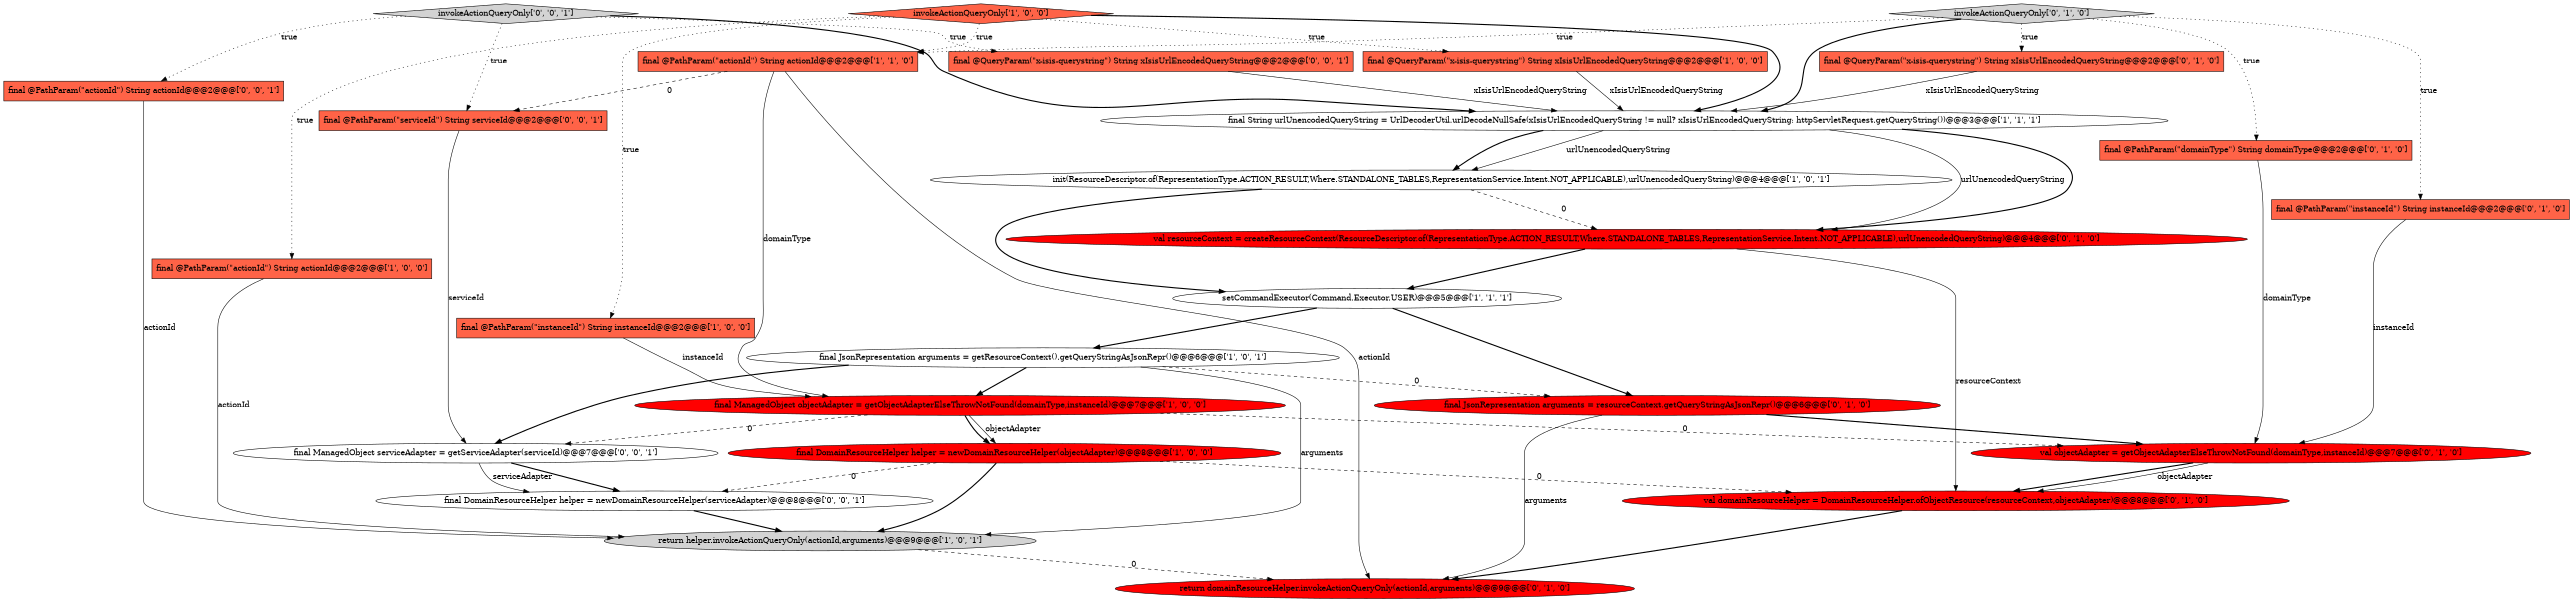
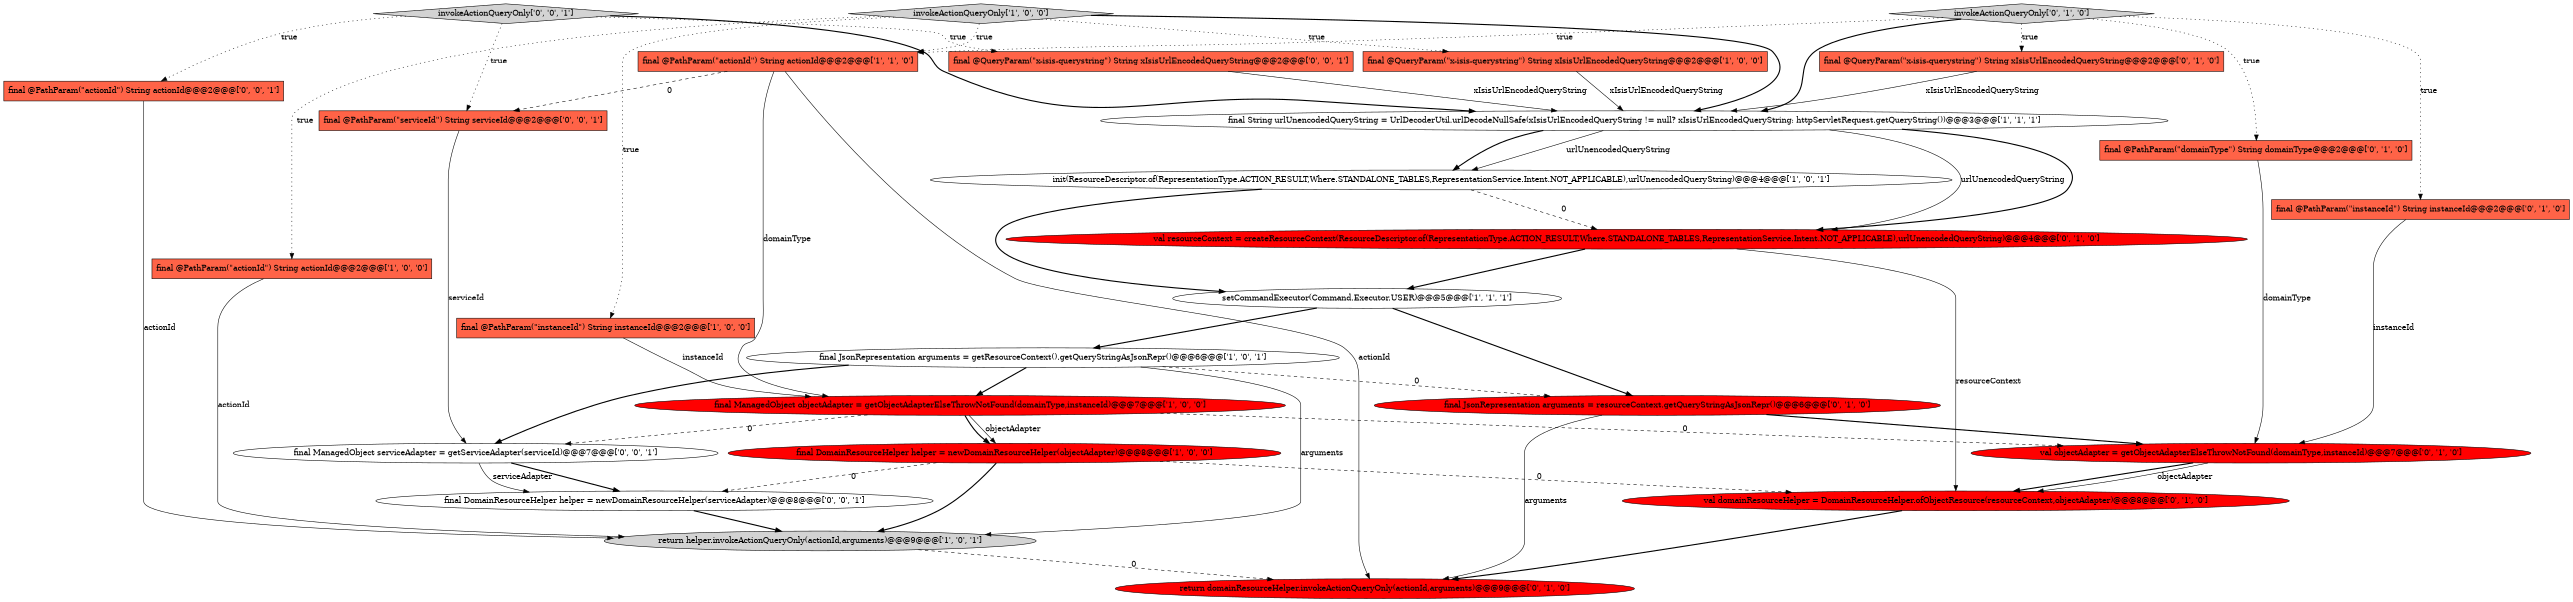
node "invokeActionQueryOnly['1', '0', '0']": fillcolor tomato -> lightgray
